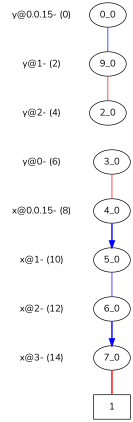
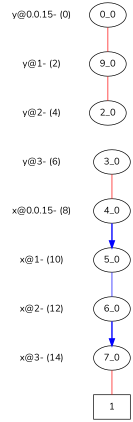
edge "0_0" -- "9_0": color blue -> red
node "y@0- (6)": label "y@0- (6)" -> "y@3- (6)"
edge "7_0" -- "1": style bold -> solid
